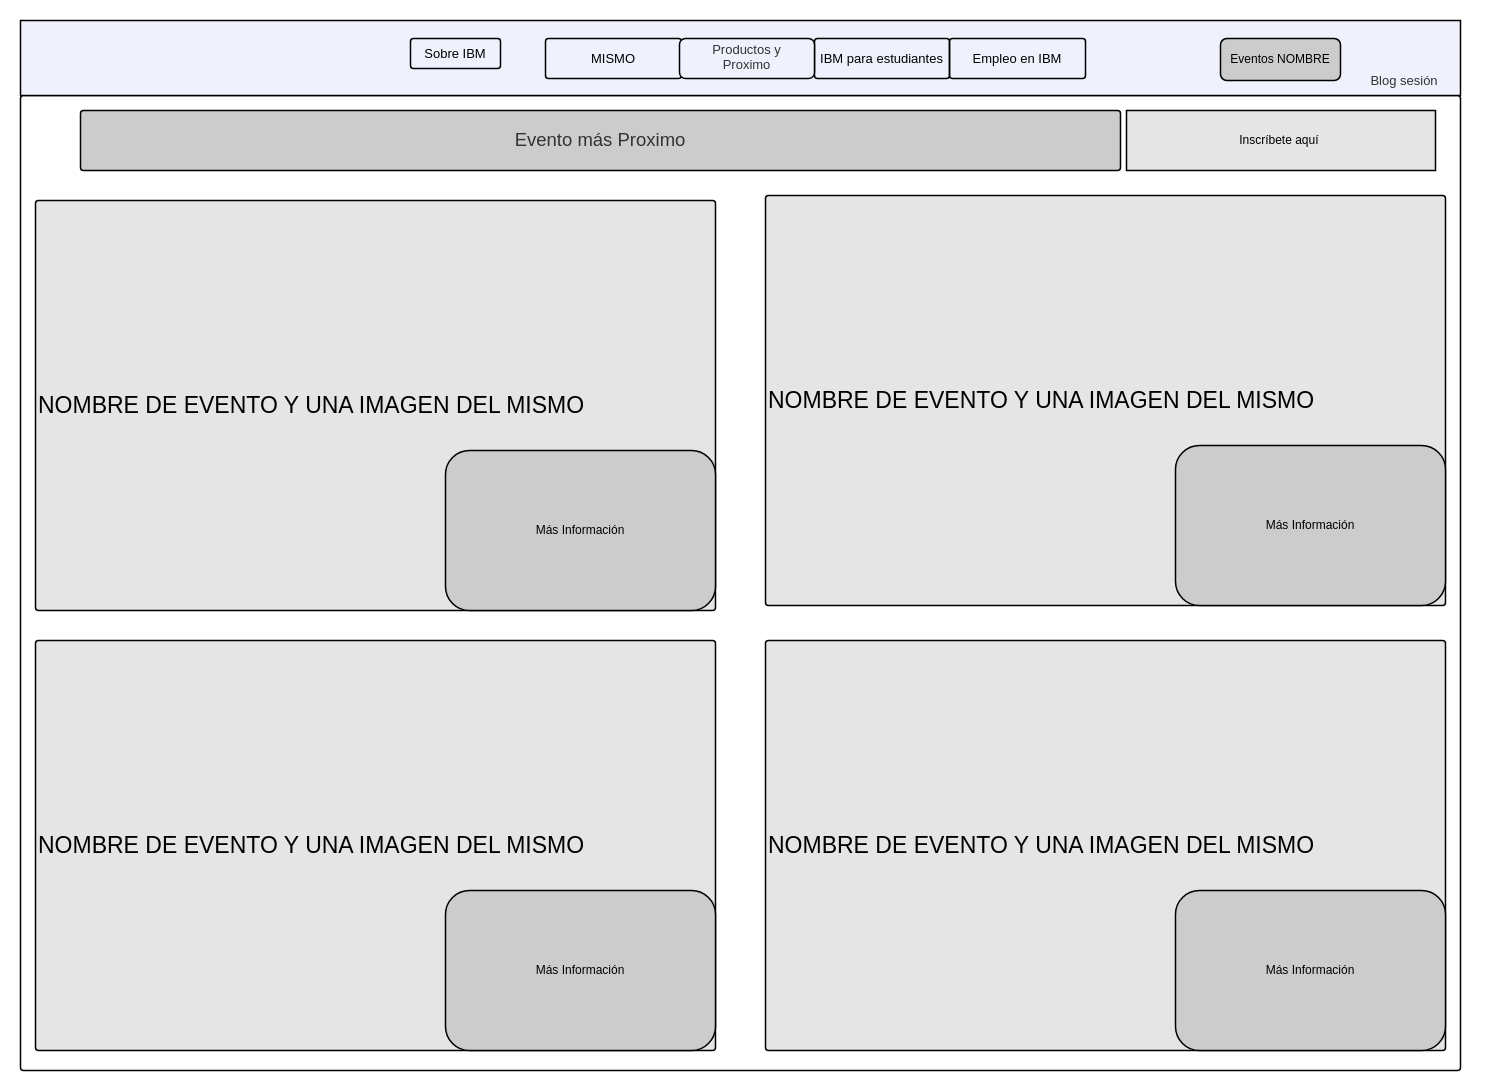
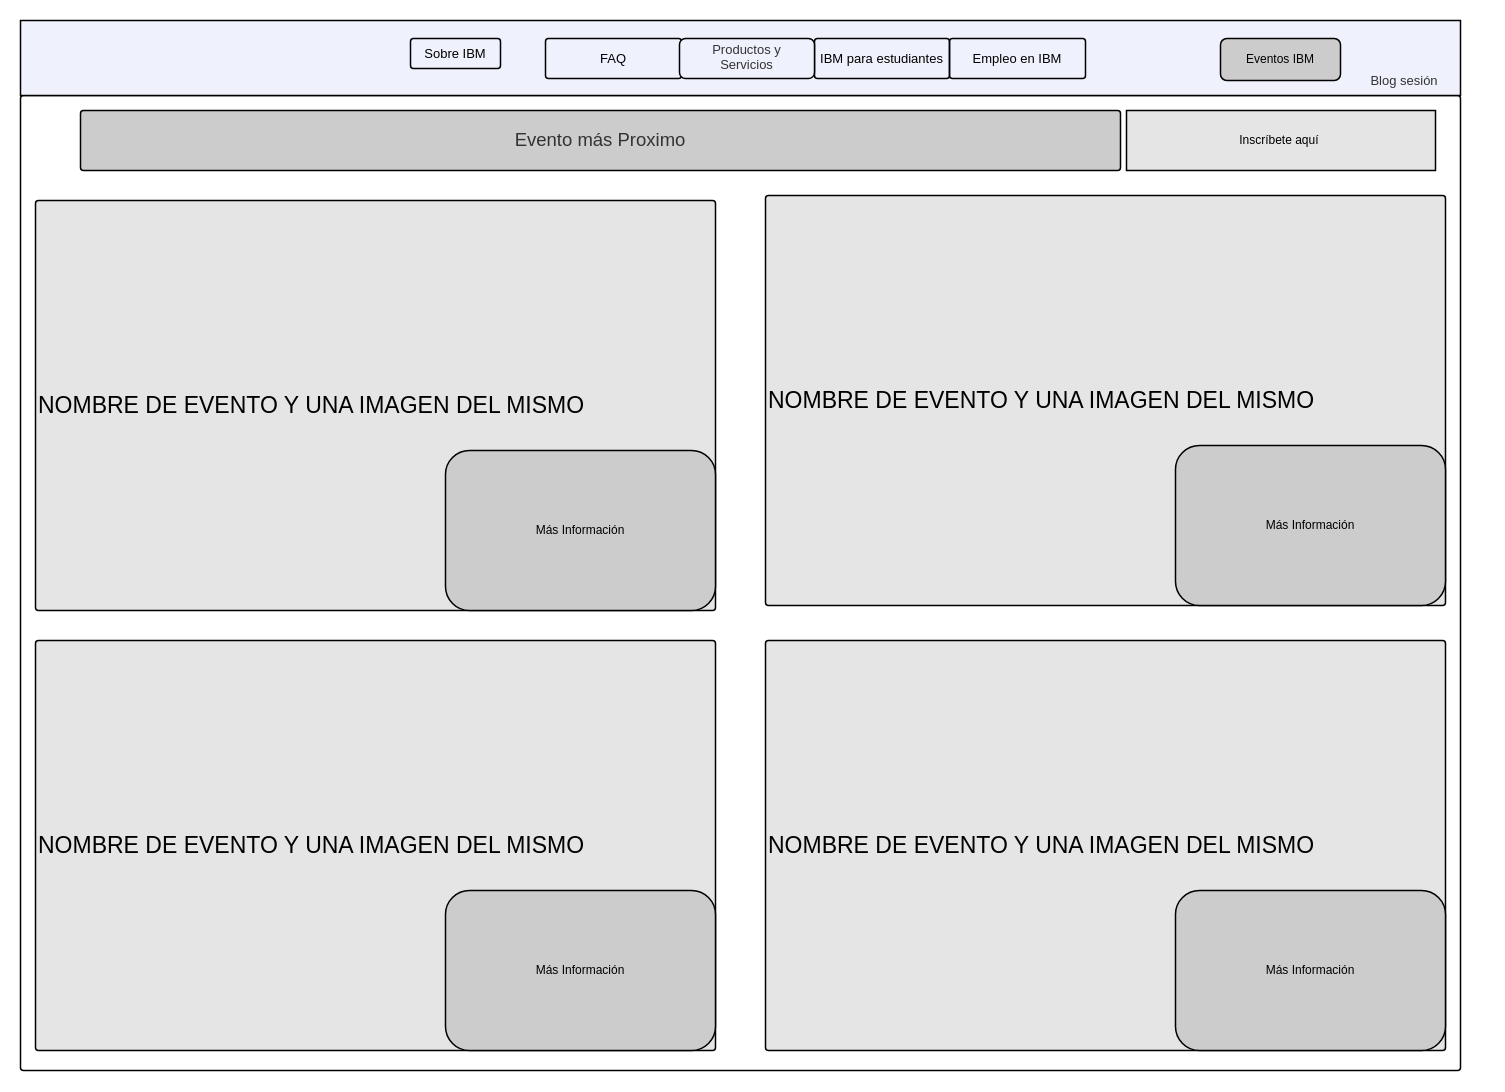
node "MISMO": label "MISMO" -> "FAQ"
node "Productos y Proximo": label "Productos y Proximo" -> "Productos y Servicios"
node "Eventos NOMBRE": label "Eventos NOMBRE" -> "Eventos IBM"
